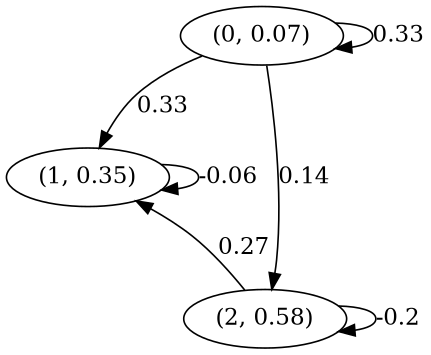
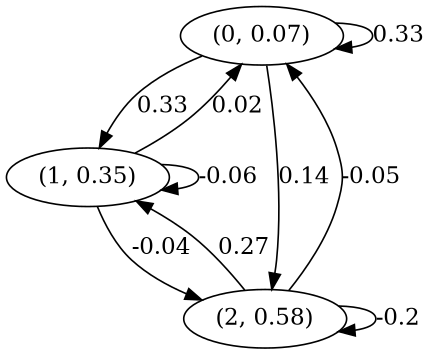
edge "(1, 0.35)" -> "(0, 0.07)": added, label "0.02"
edge "(2, 0.58)" -> "(0, 0.07)": added, label "-0.05"
edge "(1, 0.35)" -> "(2, 0.58)": added, label "-0.04"
